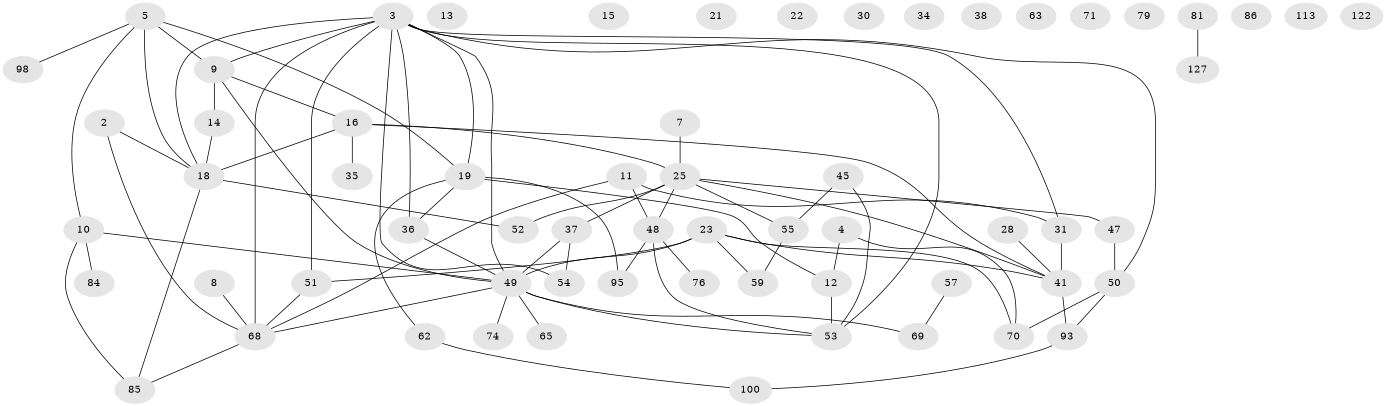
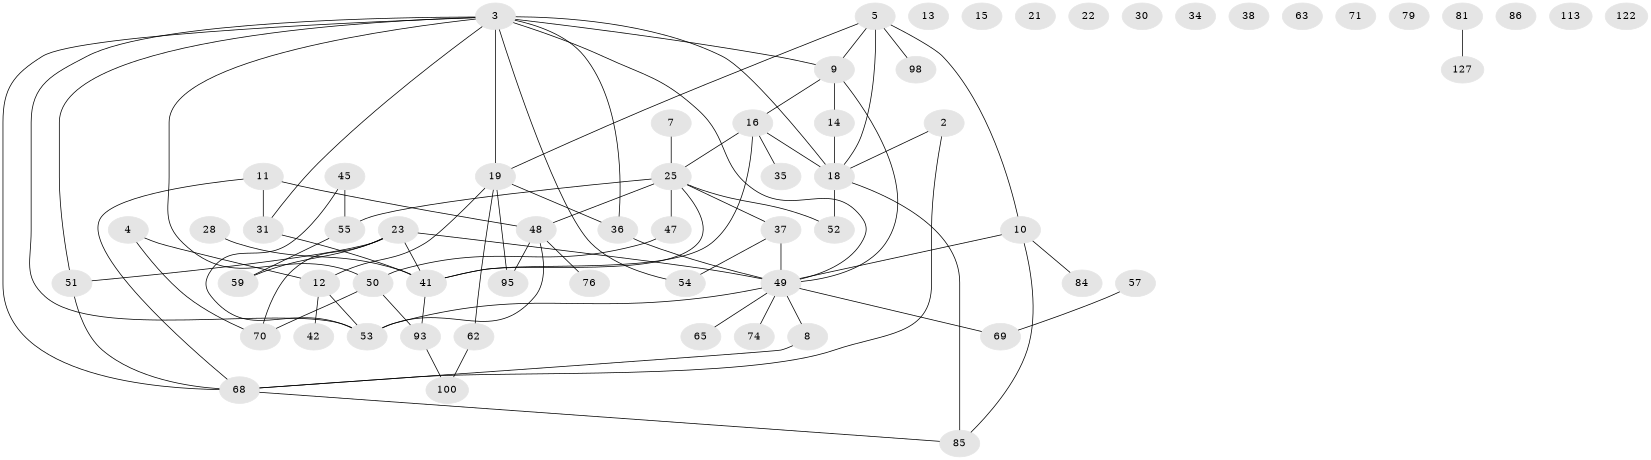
edge "49" -- "68": now "49" -- "8"
node "42": added
